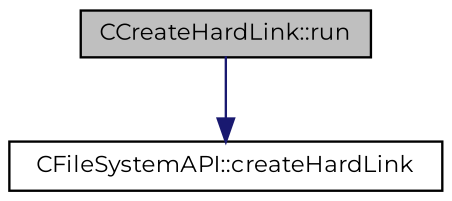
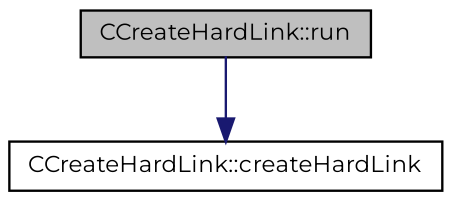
node "CFileSystemAPI::createHardLink": label "CFileSystemAPI::createHardLink" -> "CCreateHardLink::createHardLink"
